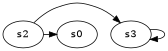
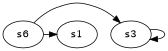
node "s2": label "s2" -> "s6"
node "s0": label "s0" -> "s1"
